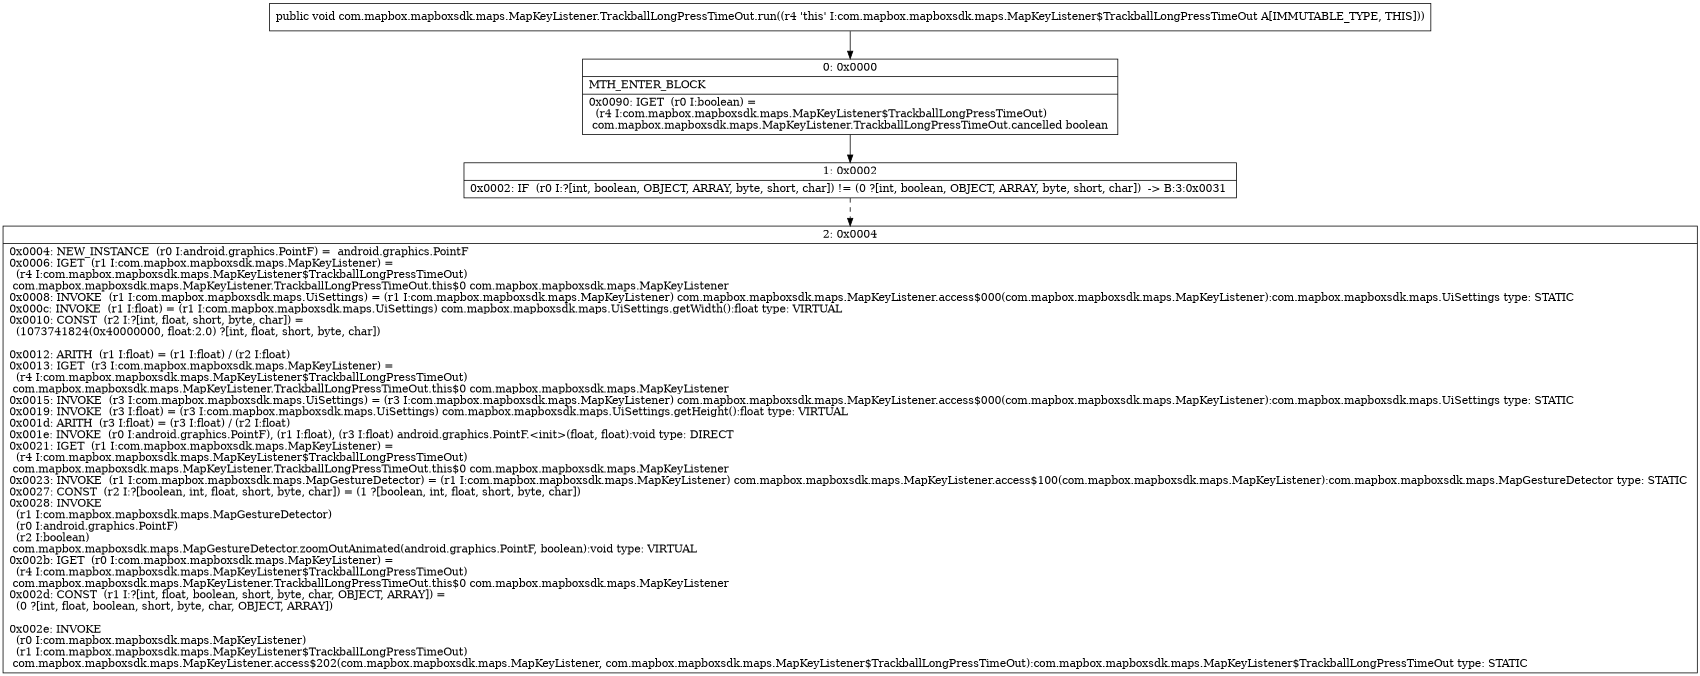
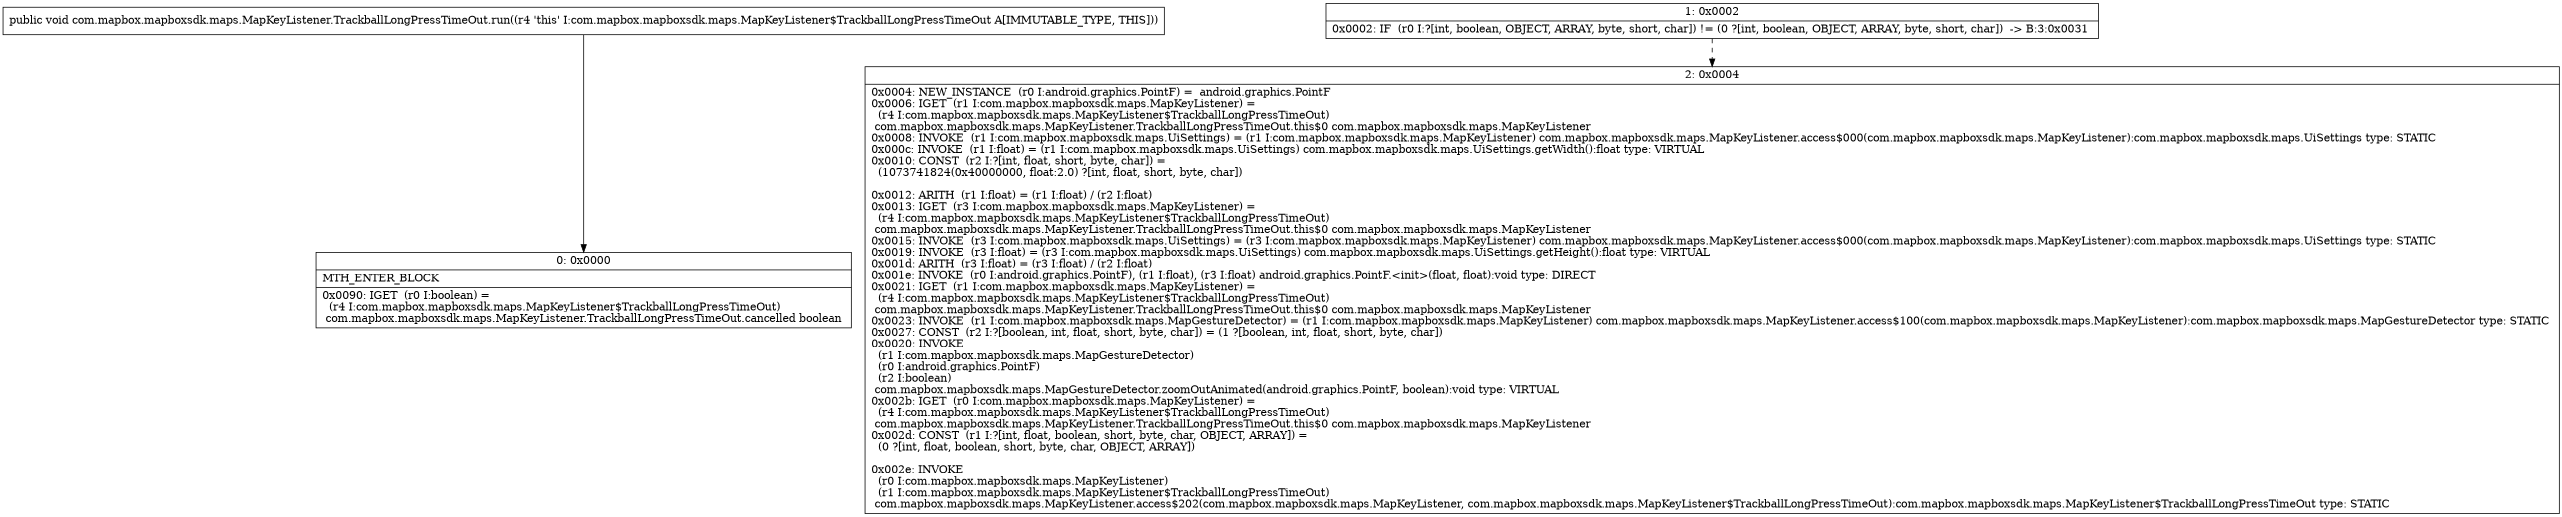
edge "0: 0x0000" -> "1: 0x0002": removed
node "2: 0x0004": text "0x0028: INVOKE" -> "0x0020: INVOKE"
